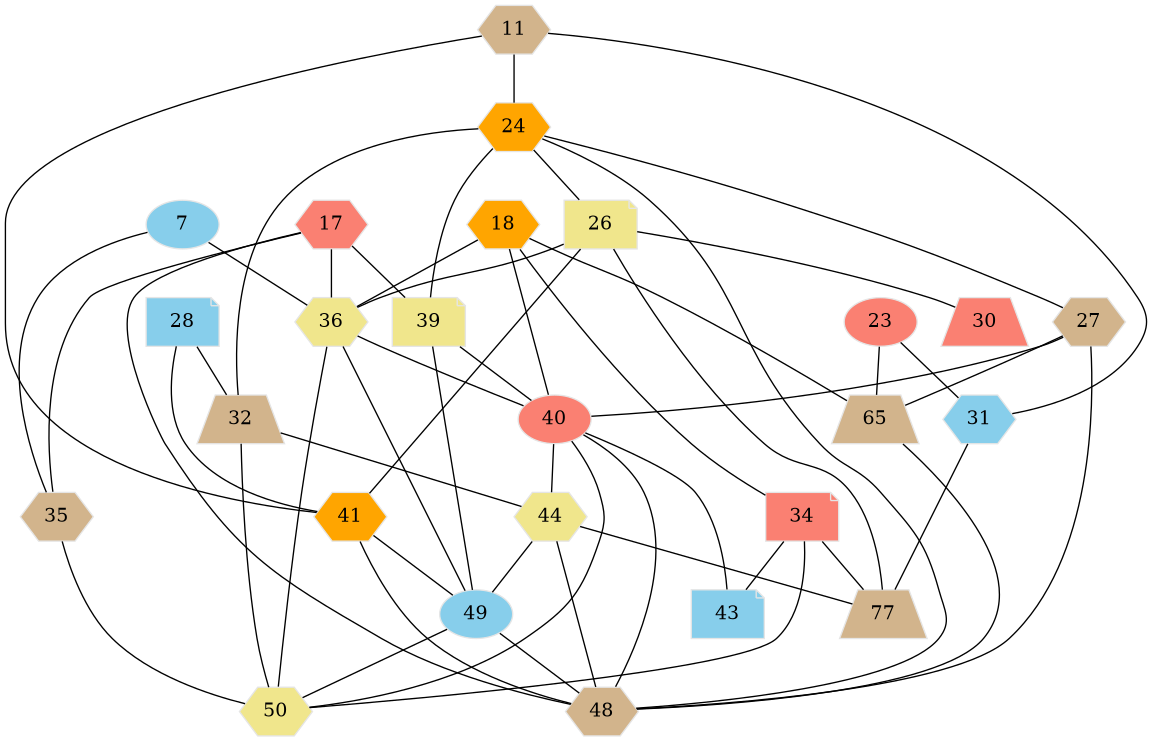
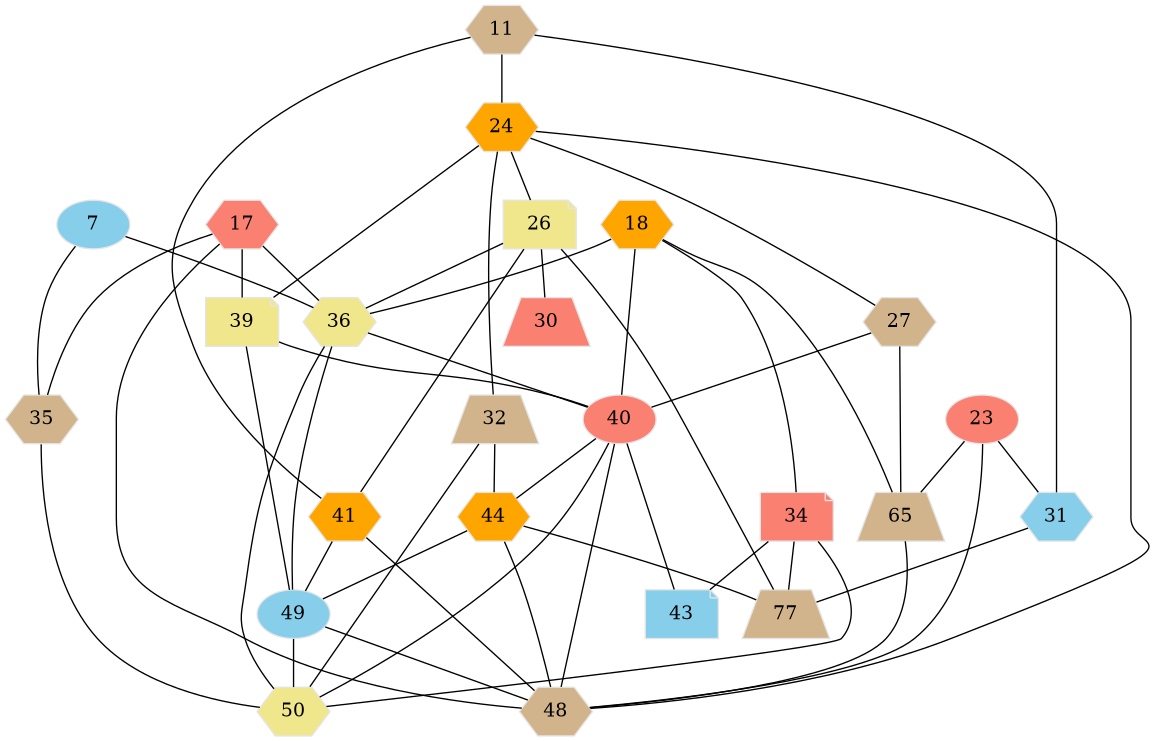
node "28": removed
node "44": fillcolor khaki -> orange
edge "27" -- "48": now "23" -- "48"
